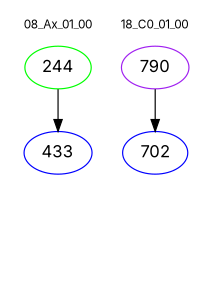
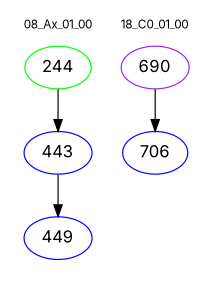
node "790": label "790" -> "690"
node "433": label "433" -> "443"
node "702": label "702" -> "706"
node "449": added
